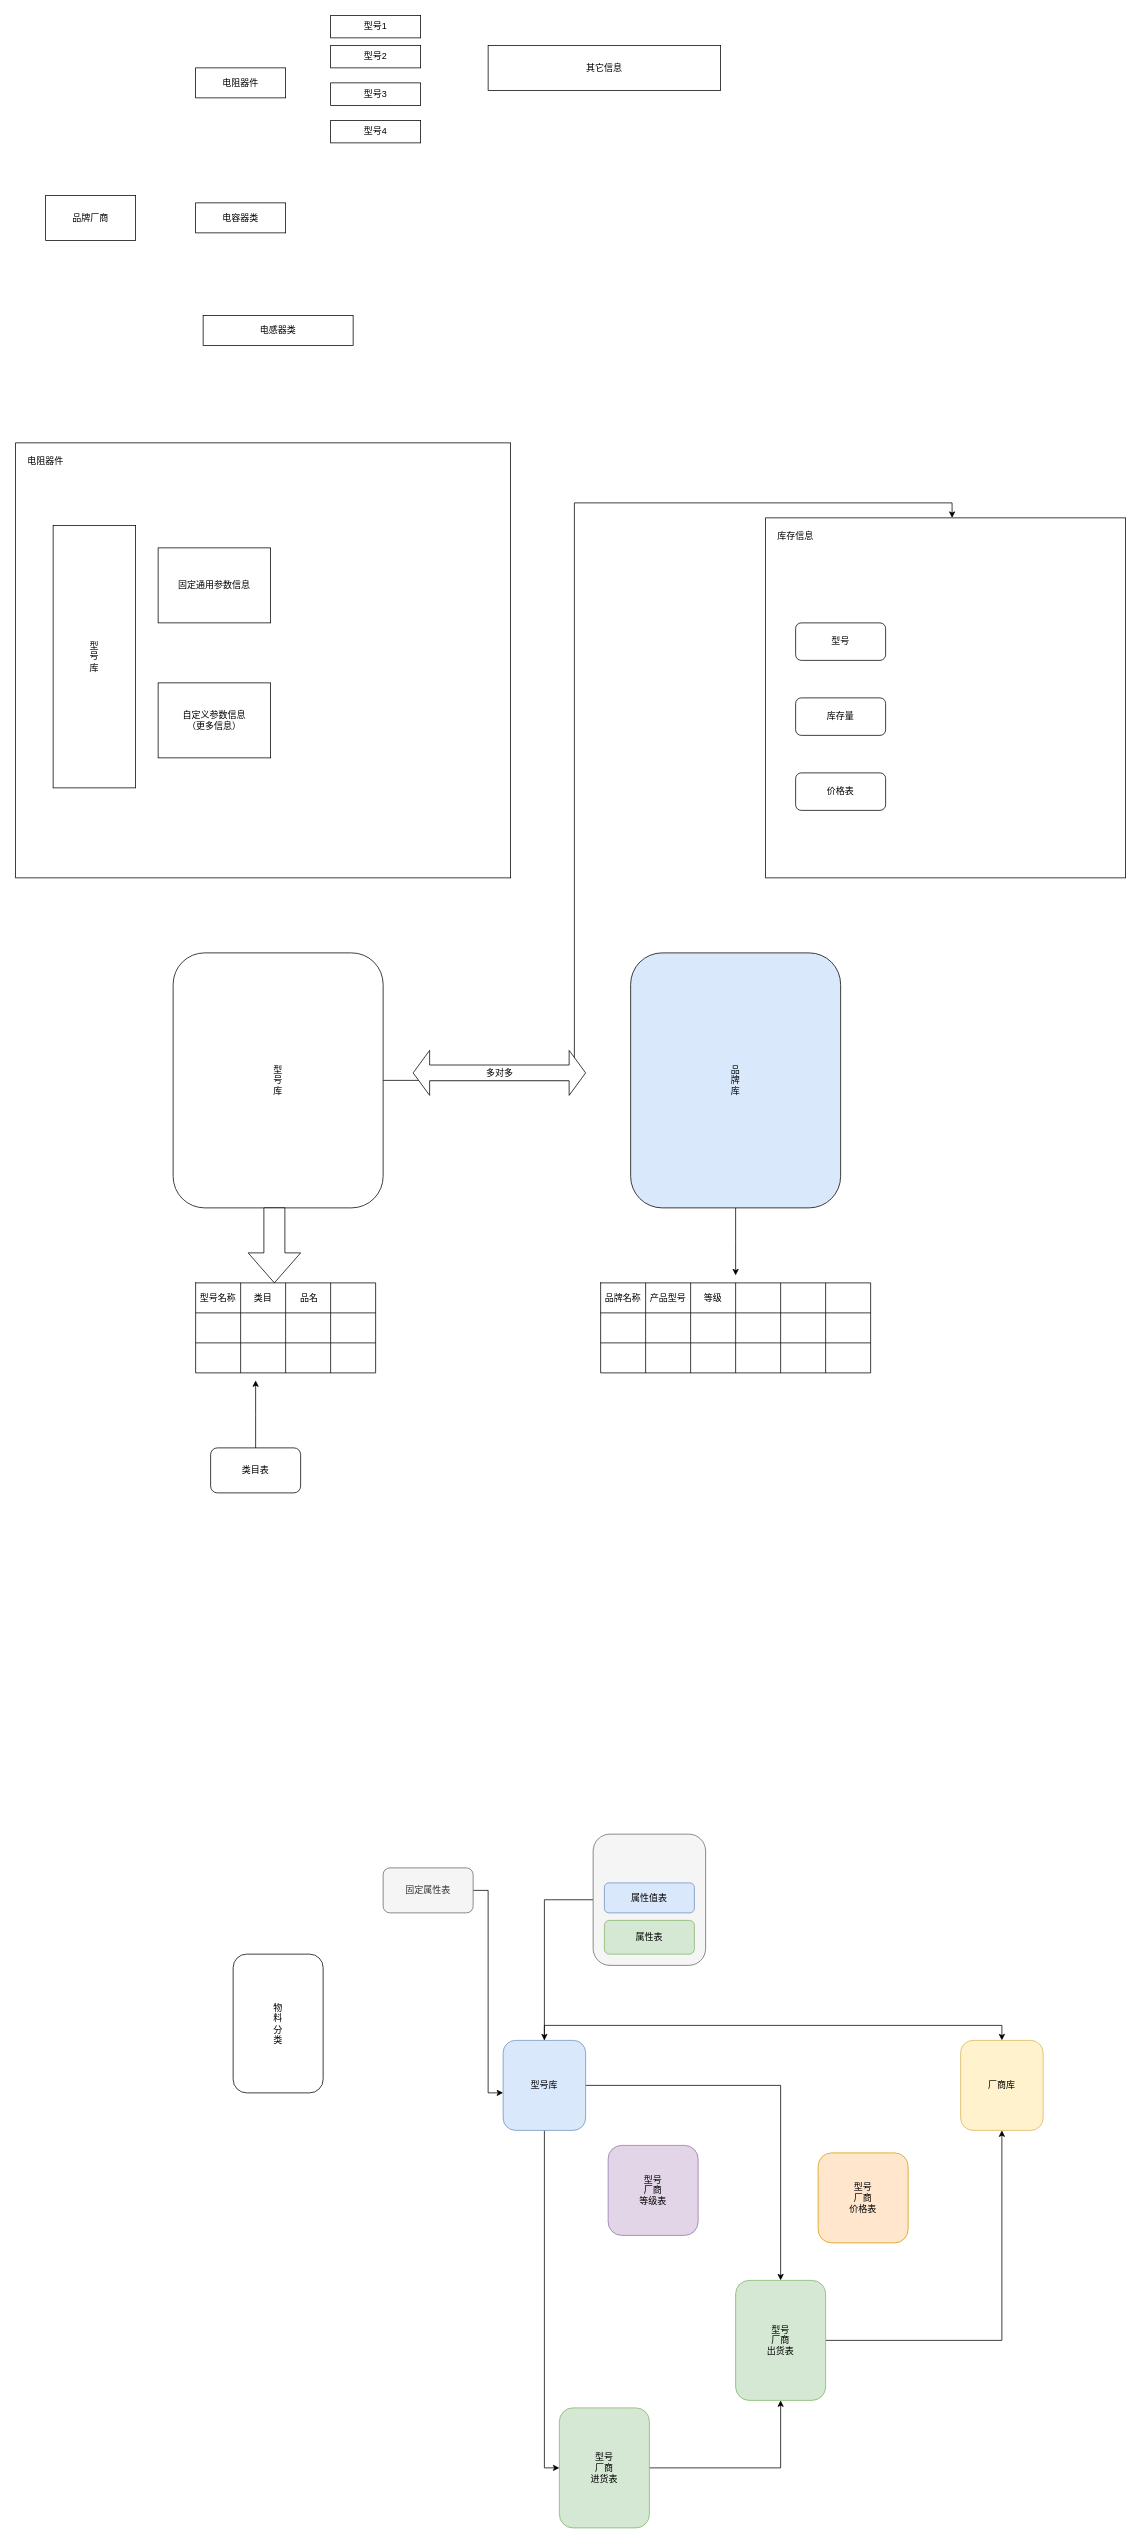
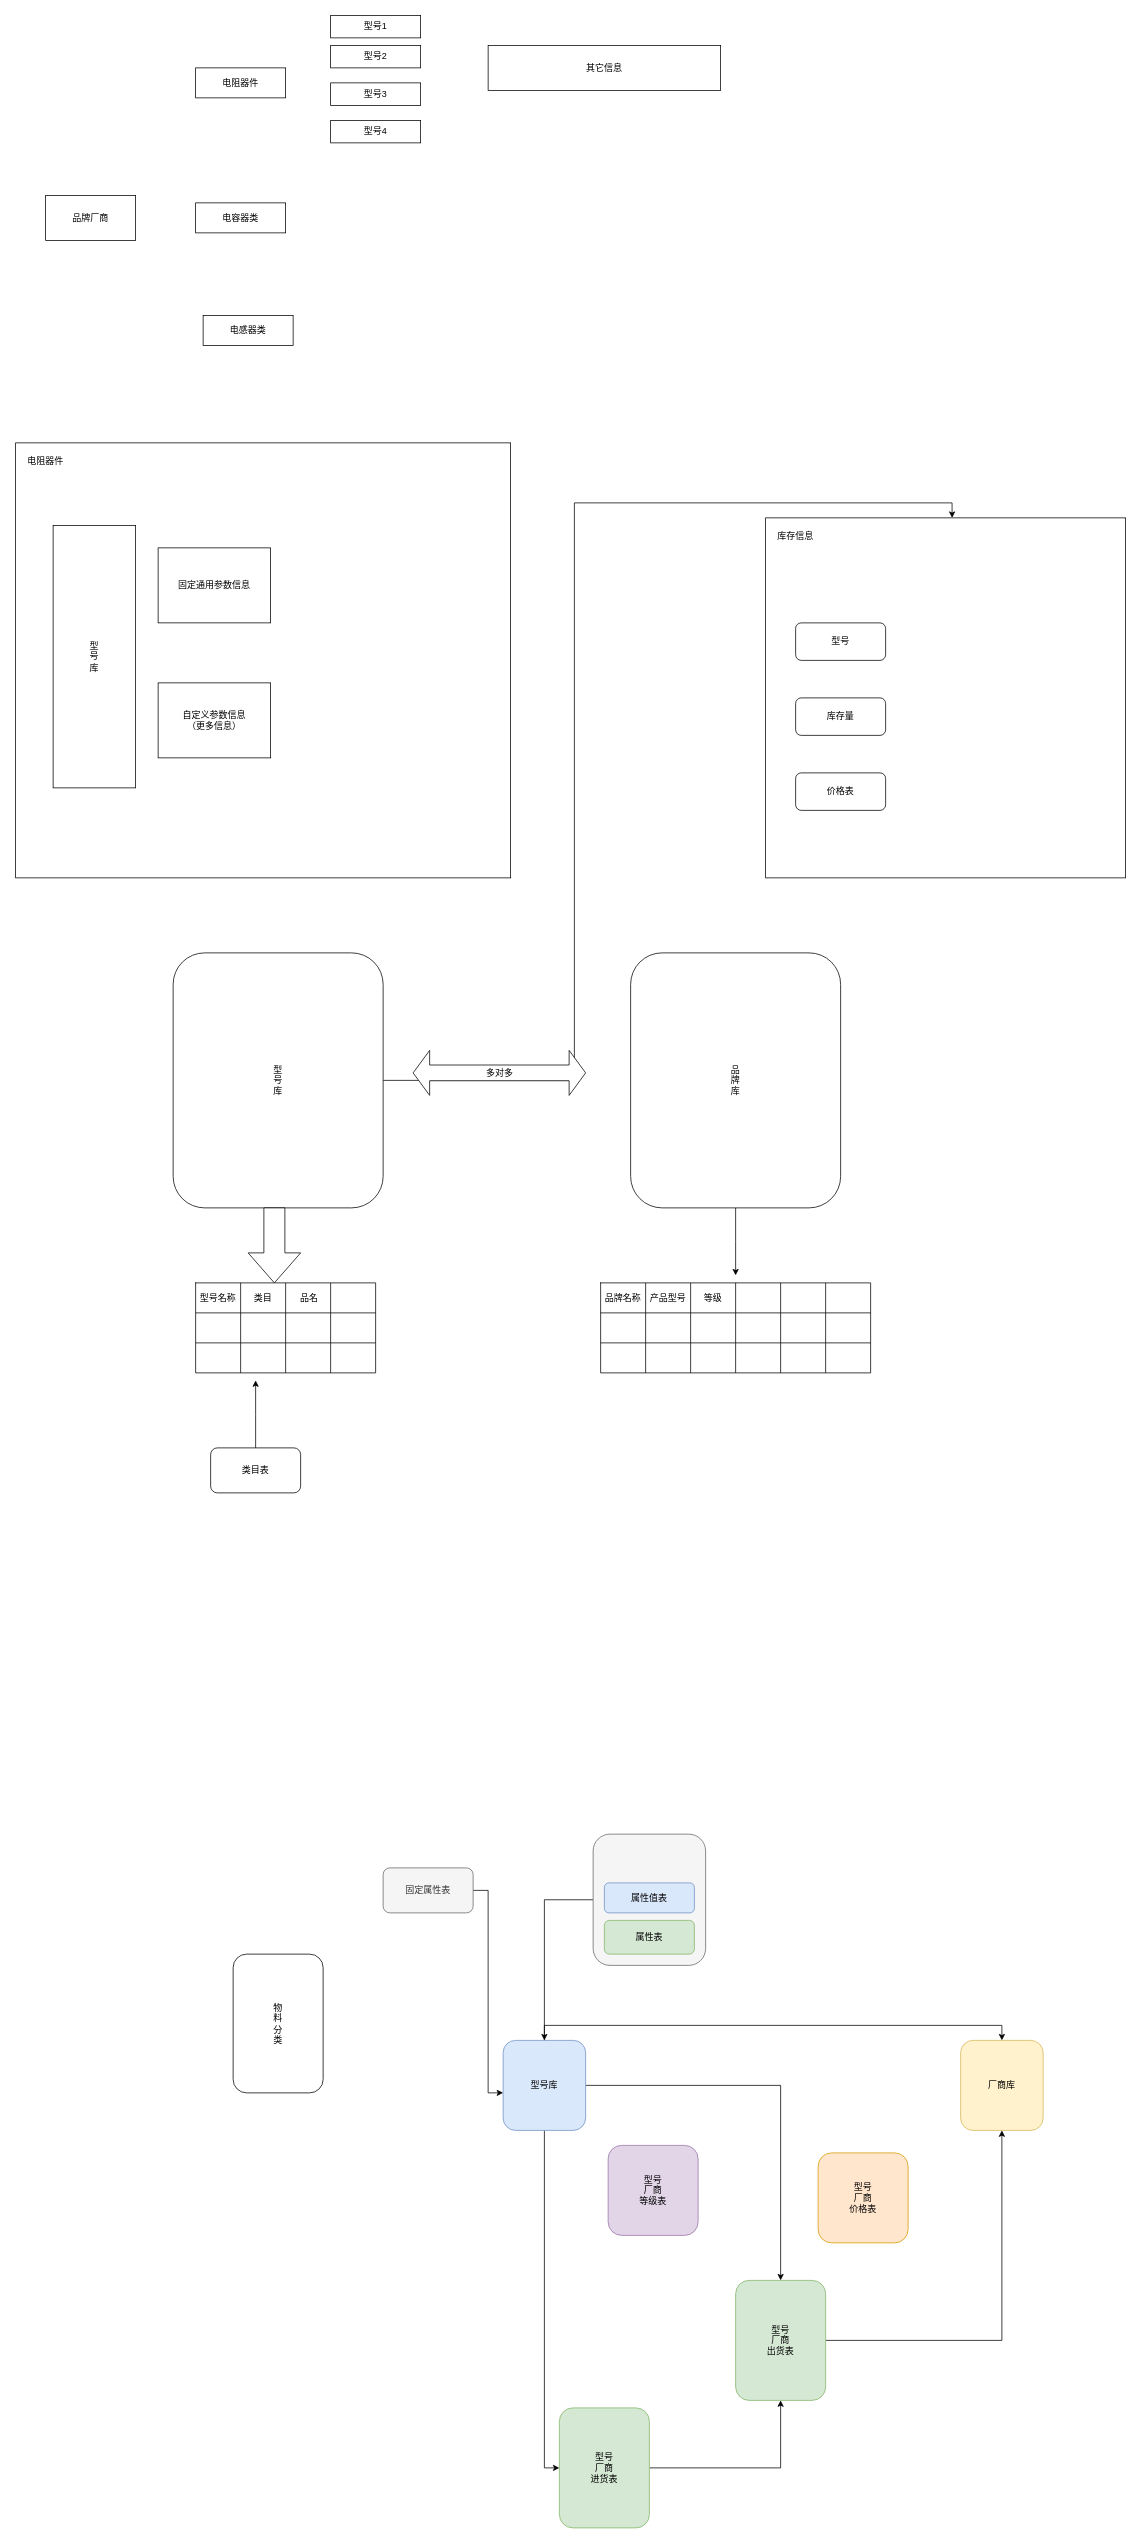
node "电感器类": size 150x30 -> 90x30
node "品 牌 库": fillcolor #dae8fc -> #ffffff
